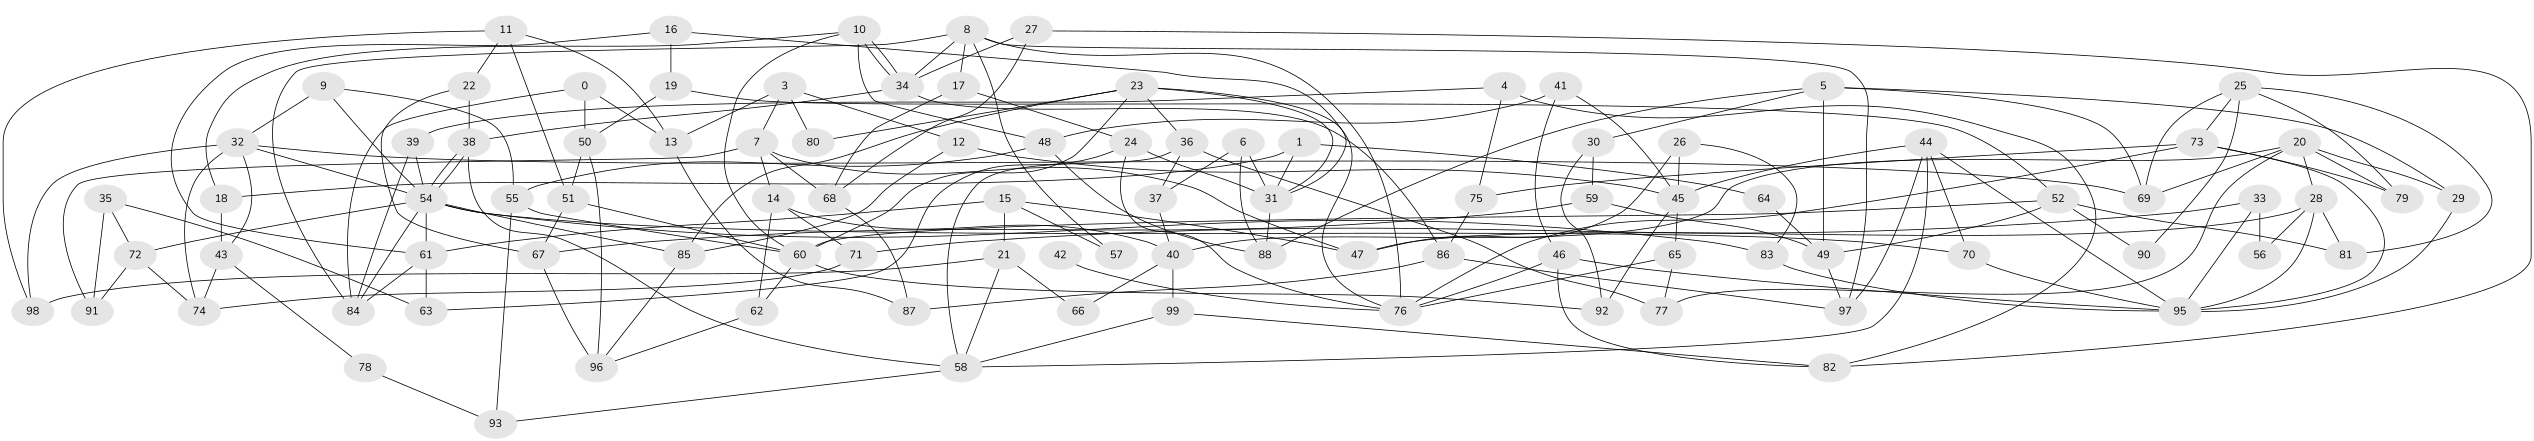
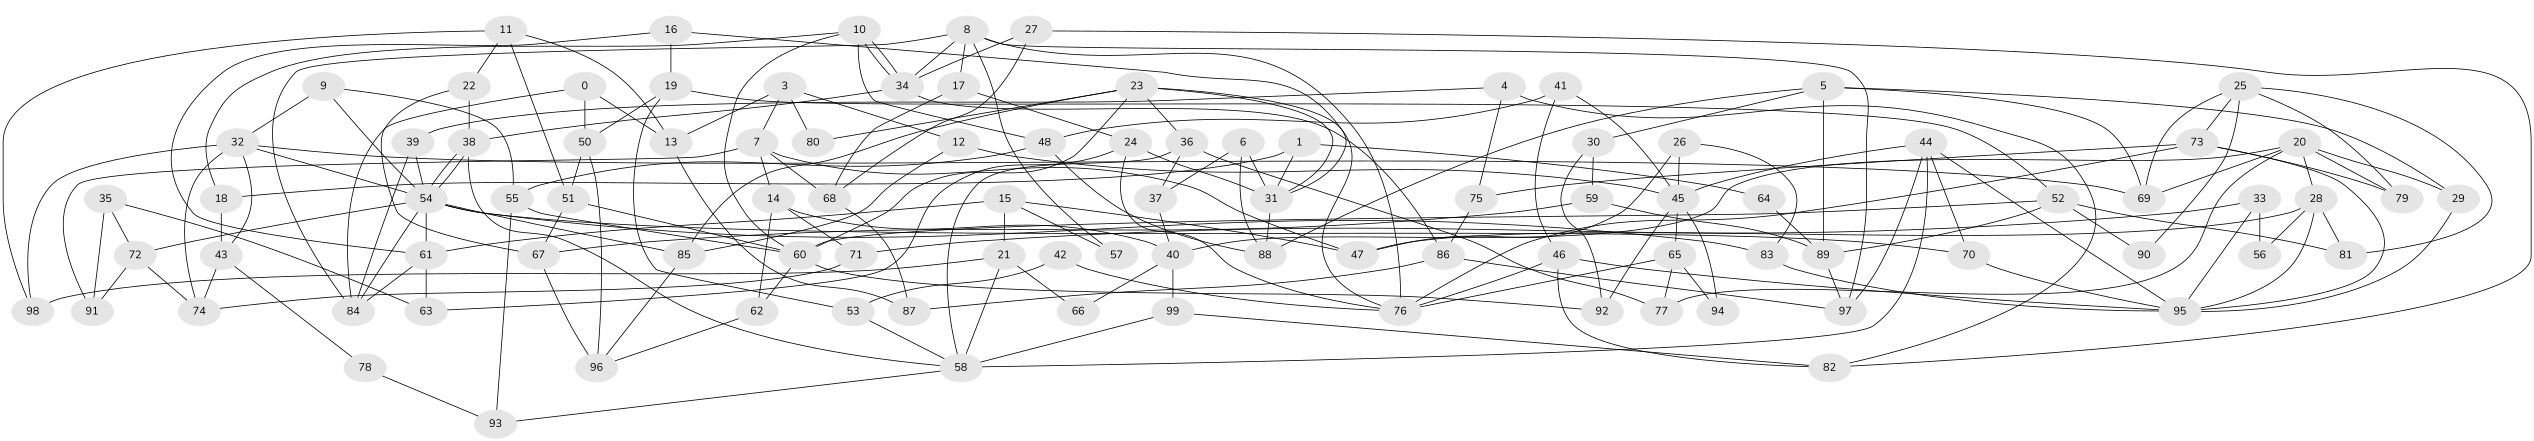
node "49": label "49" -> "89"
node "53": added
node "94": added
